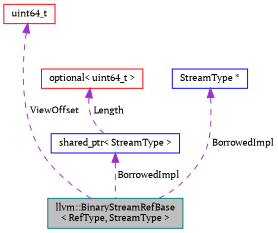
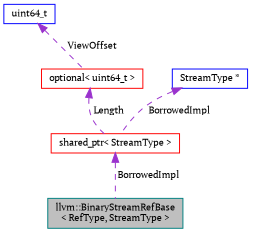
node "uint64_t": color red -> blue
edge "llvm::BinaryStreamRefBase < RefType, StreamType >" -> "uint64_t": now "optional< uint64_t >" -> "uint64_t"
node "shared_ptr< StreamType >": color blue -> red
edge "llvm::BinaryStreamRefBase < RefType, StreamType >" -> "StreamType *": now "shared_ptr< StreamType >" -> "StreamType *"
